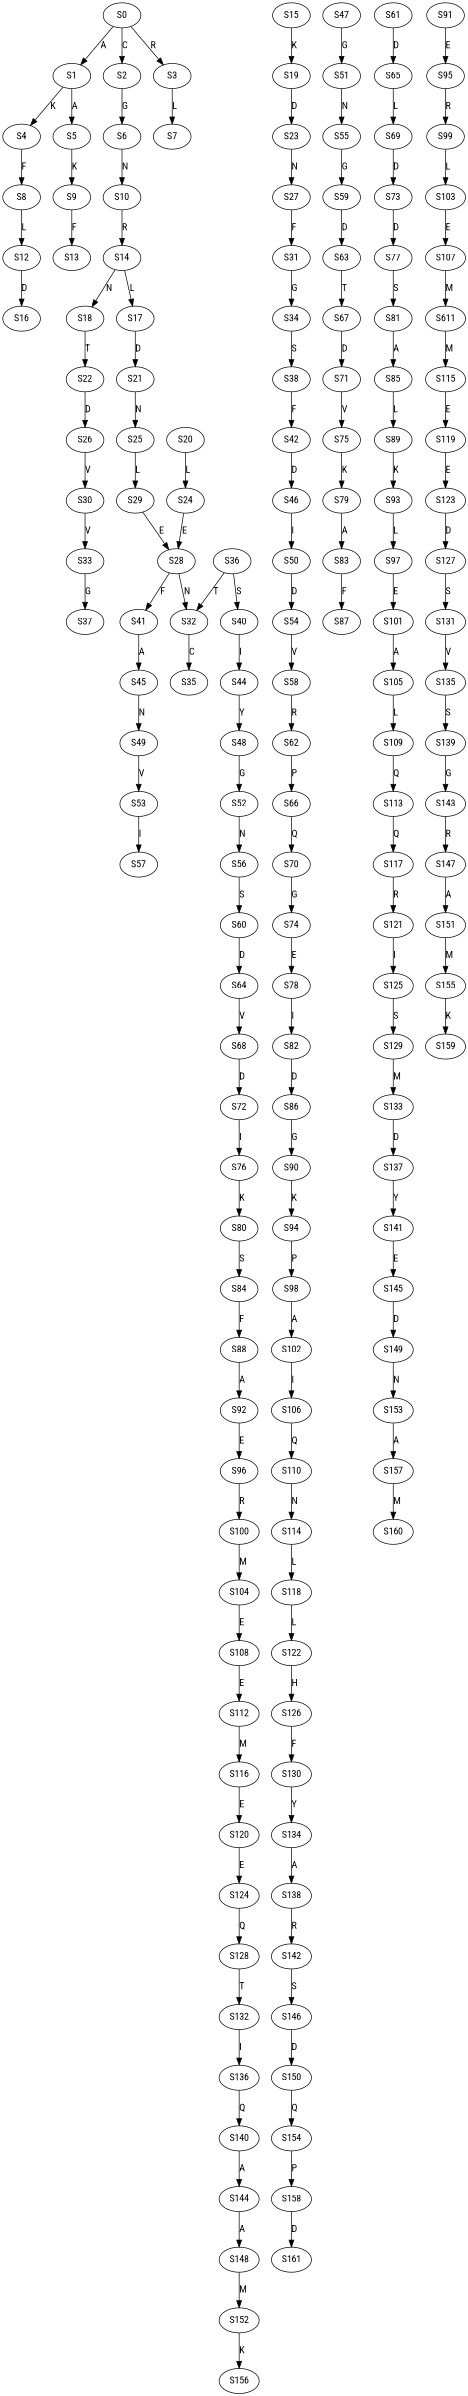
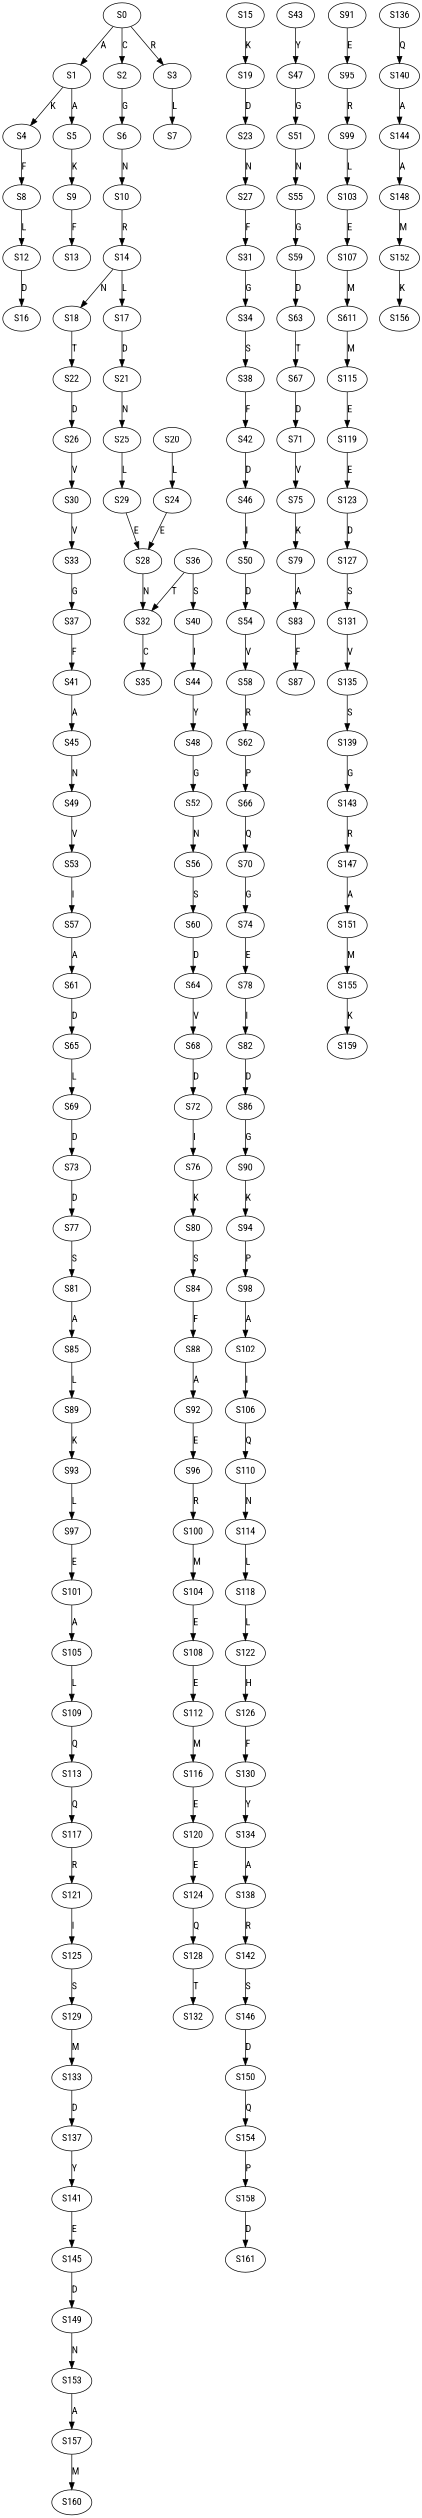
node "S43": added
edge "S28" -> "S41": now "S37" -> "S41"
edge "S57" -> "S61": added, label "A"
edge "S132" -> "S136": removed, label "I"
